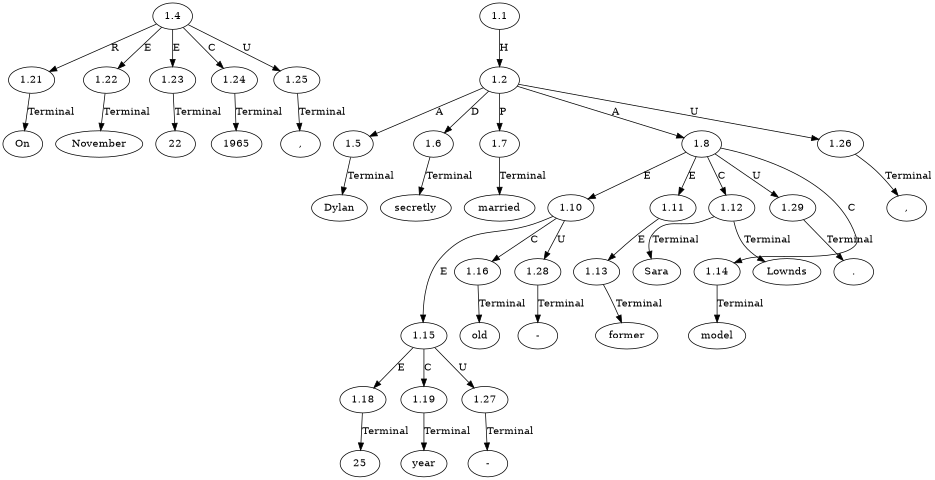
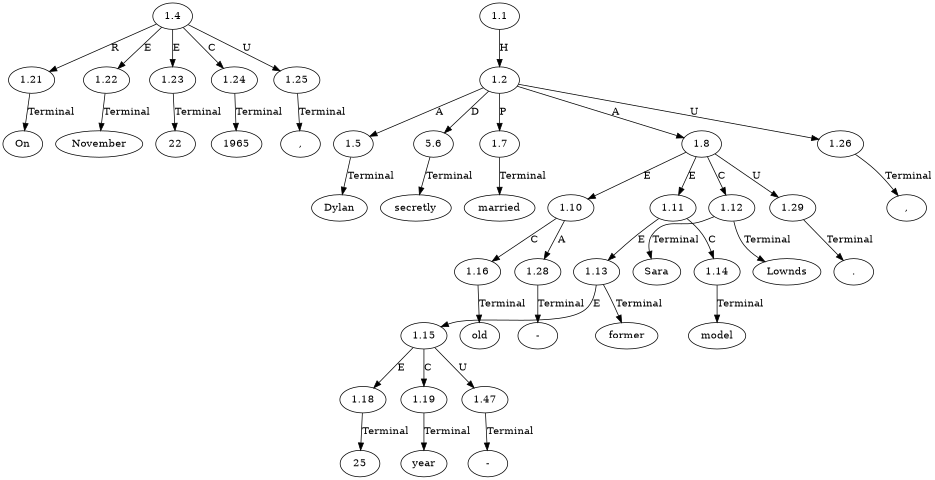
node "1.6": label "1.6" -> "5.6"
edge "1.8" -> "1.14": now "1.11" -> "1.14"
edge "1.10" -> "1.15": now "1.13" -> "1.15"
edge "1.10" -> "1.28": label "U" -> "A"
node "1.27": label "1.27" -> "1.47"
